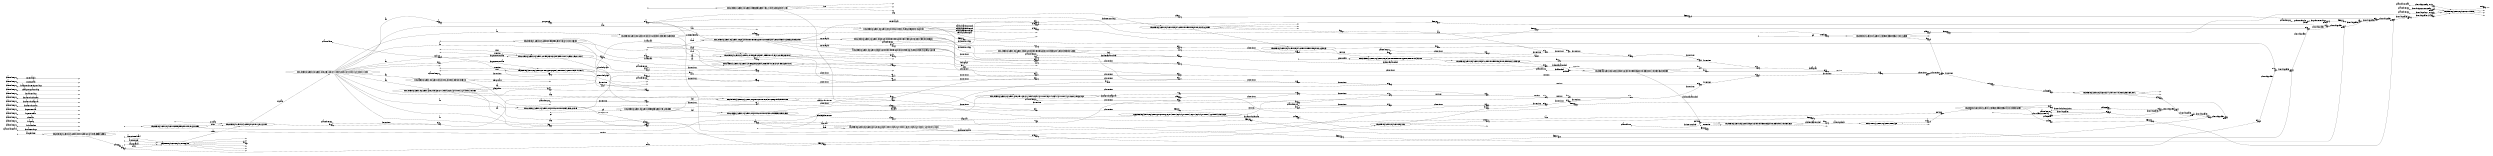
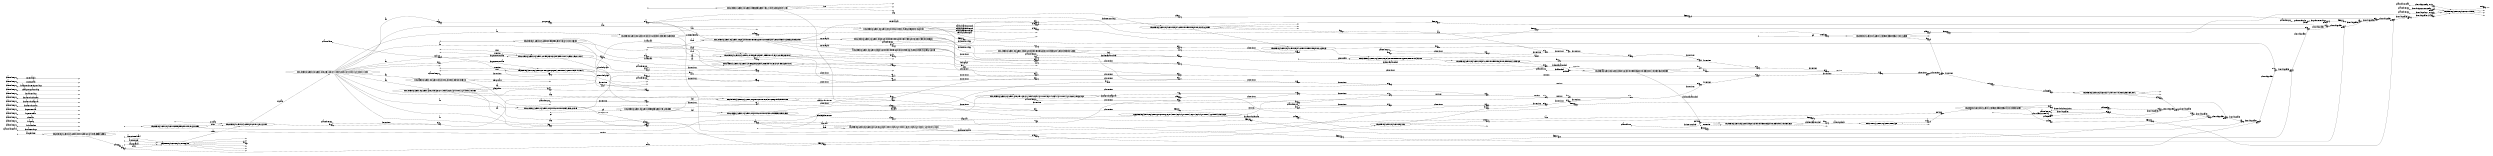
edge "v179 mix" -> "v181 first": removed, label "versions"
edge "v205 mix" -> "v212 mix": label "ch_flagstat" -> "ch_versions"
edge "v244 mix" -> "v247 mix": reversed
node "v256 mix": added
